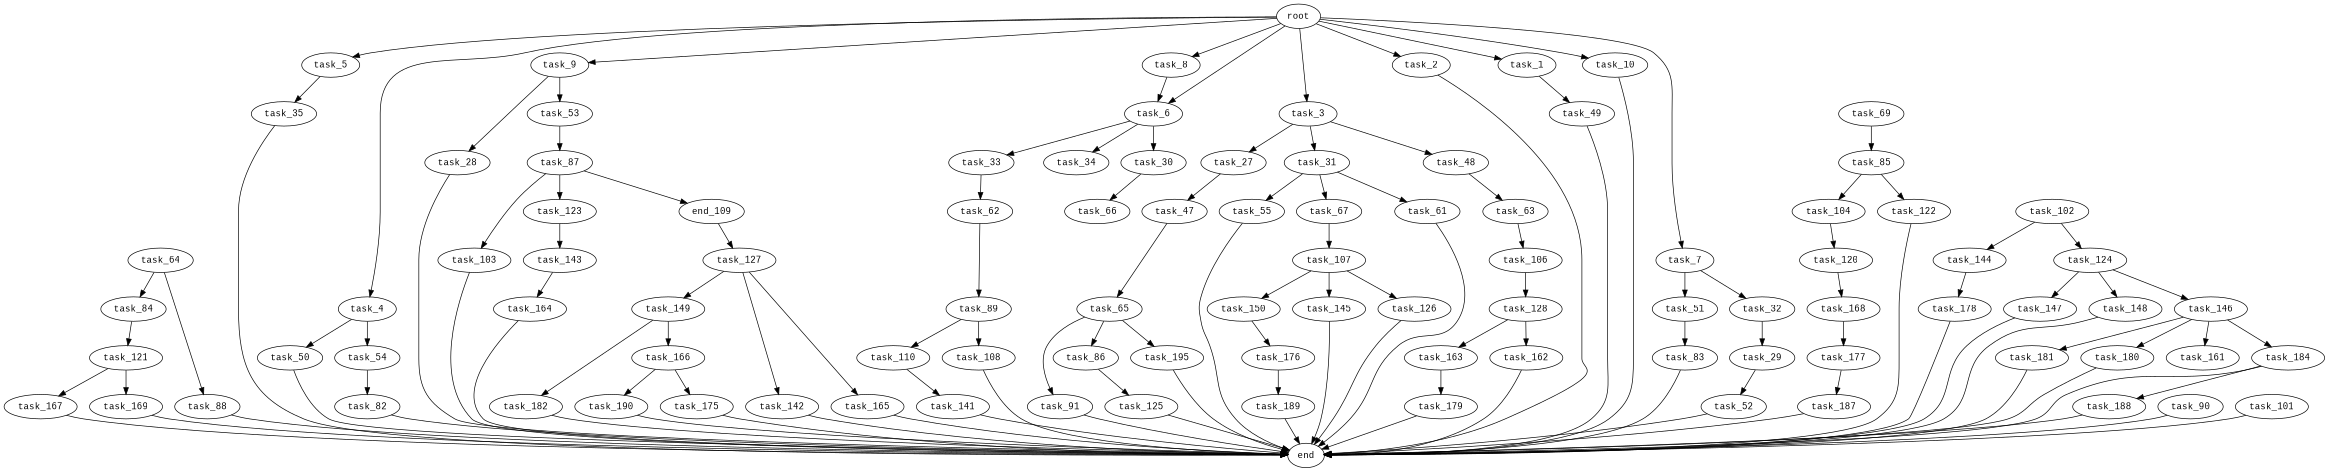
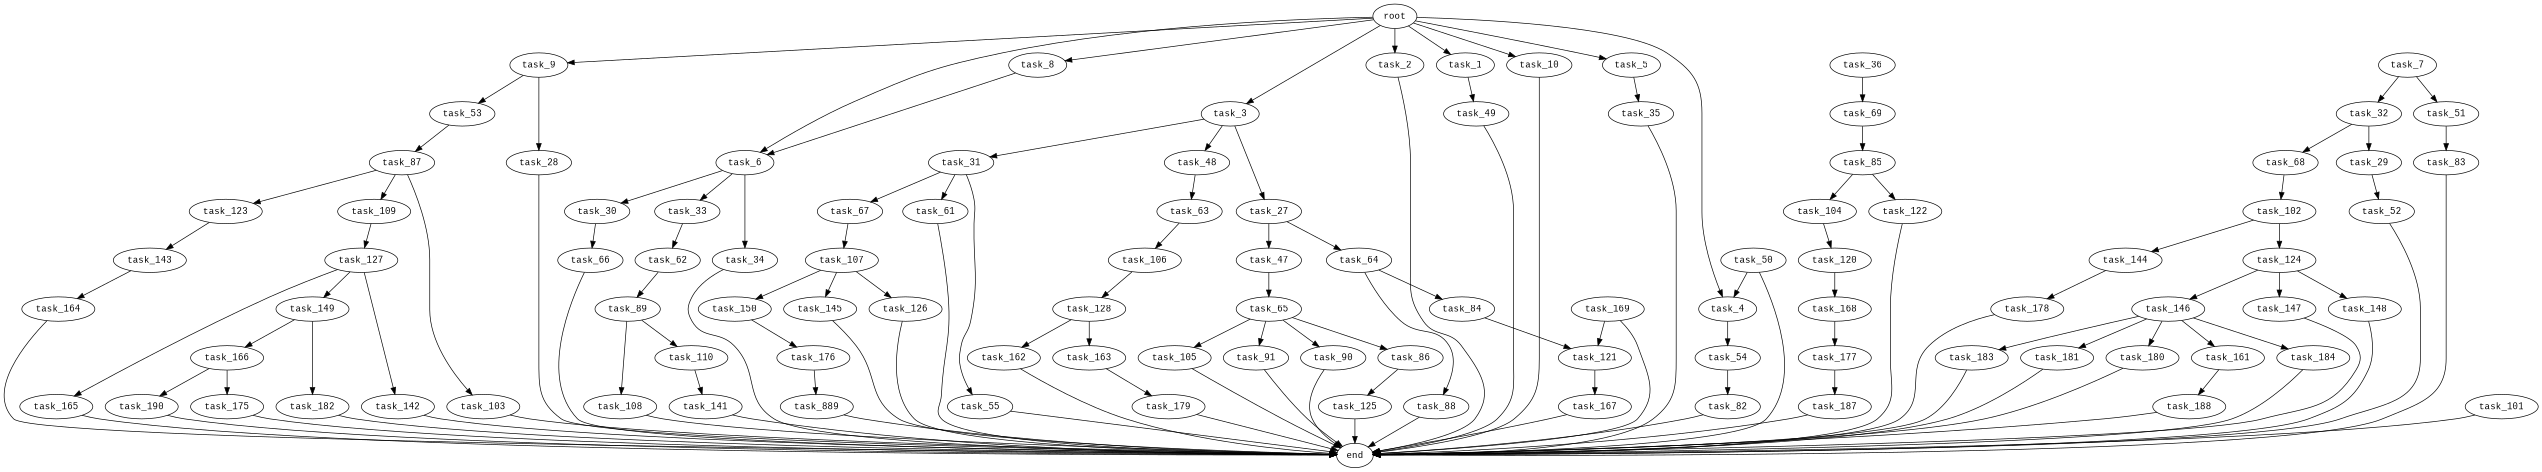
edge "root" -> "task_7": removed
node "task_36": added
node "task_68": added
node "end_109": label "end_109" -> "task_109"
edge "task_27" -> "task_64": added
edge "task_4" -> "task_50": reversed
edge "task_65" -> "task_90": added
node "task_195": label "task_195" -> "task_105"
node "task_183": added
edge "task_121" -> "task_169": reversed
edge "task_184" -> "task_188": now "task_161" -> "task_188"
node "task_189": label "task_189" -> "task_889"
edge "task_34" -> "end": added
edge "task_66" -> "end": added
